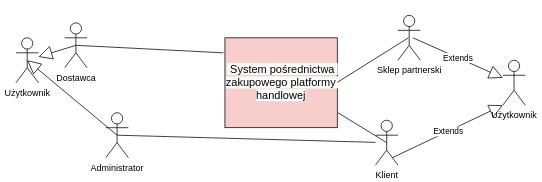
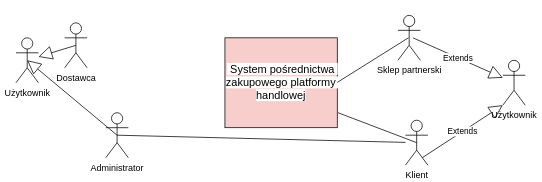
edge "Dostawca" -- "System pośrednictwa zakupowego platformy handlowej": removed
node "Klient": moved (387, 143) -> (417, 143)
